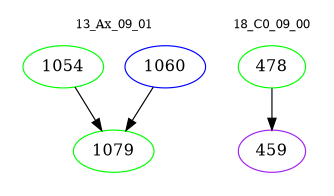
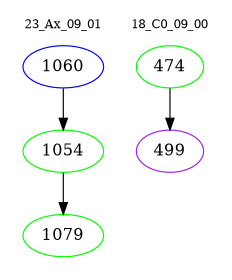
cluster "13_Ax_09_01": label "13_Ax_09_01" -> "23_Ax_09_01"
node "478": label "478" -> "474"
edge "1060" -> "1079": now "1060" -> "1054"
node "459": label "459" -> "499"
